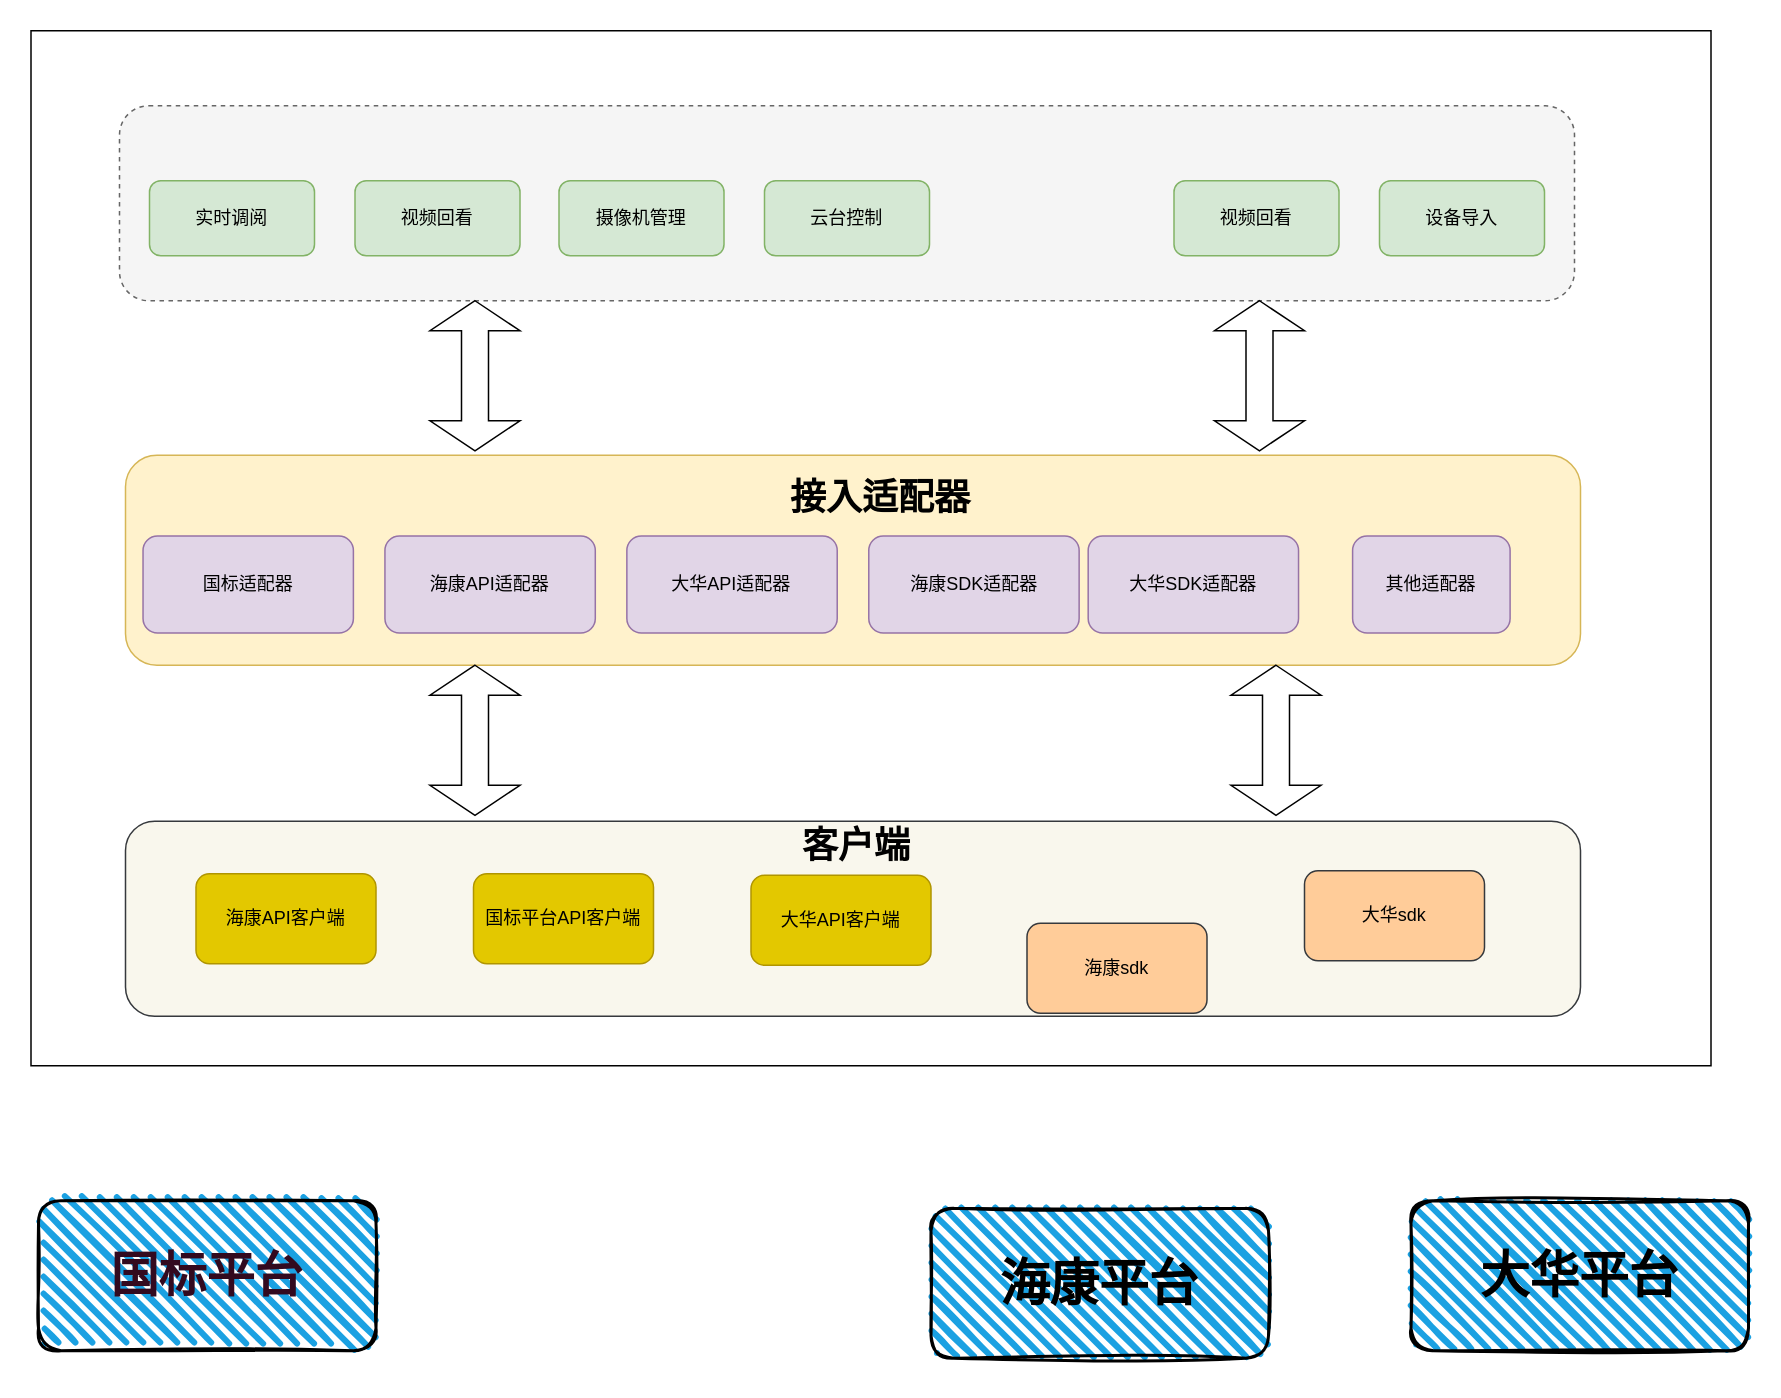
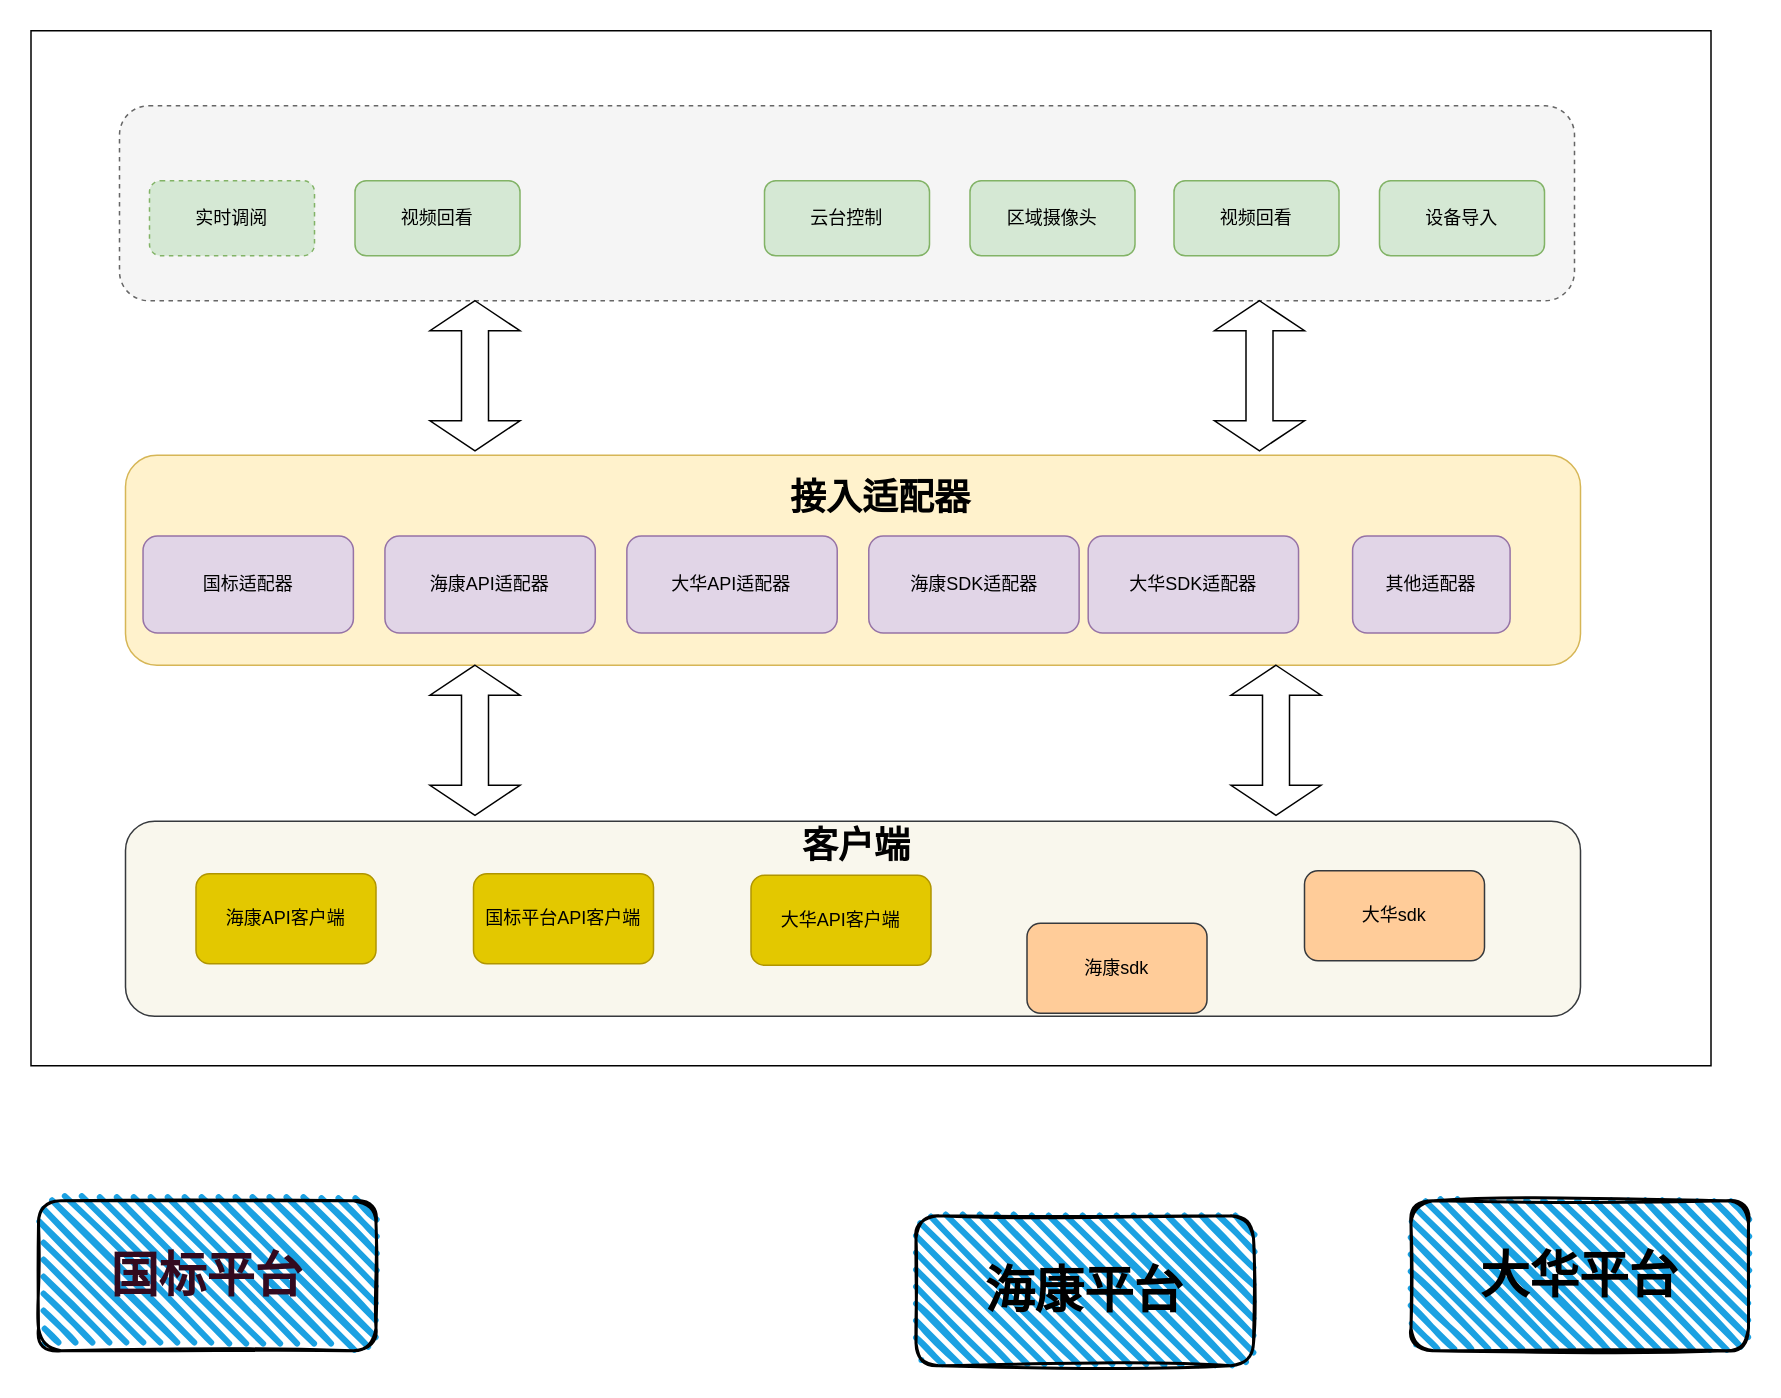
node "实时调阅": style solid -> dashed
node "摄像机管理": removed
node "区域摄像头": added
node "海康平台": moved (1100, 1283) -> (1085, 1291)
